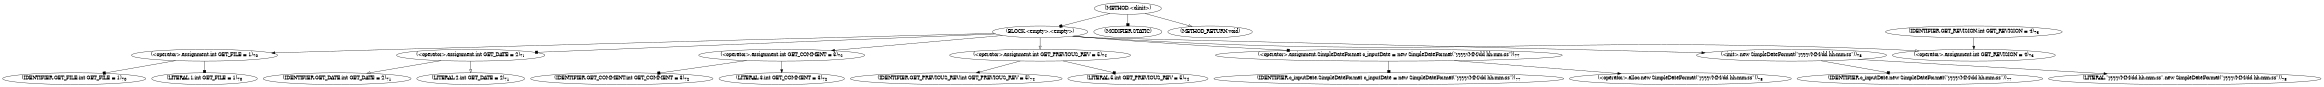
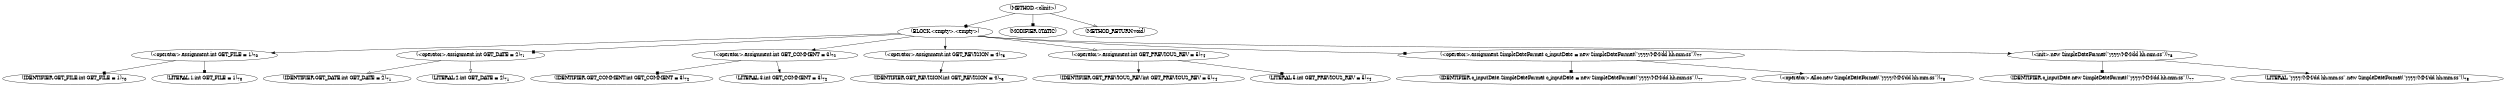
edge "(IDENTIFIER,GET_REVISION,int GET_REVISION = 4)" -> "(<operator>.assignment,int GET_REVISION = 4)": reversed
edge "(BLOCK,<empty>,<empty>)" -> "(<operator>.assignment,int GET_REVISION = 4)": arrowhead onormal -> normal
